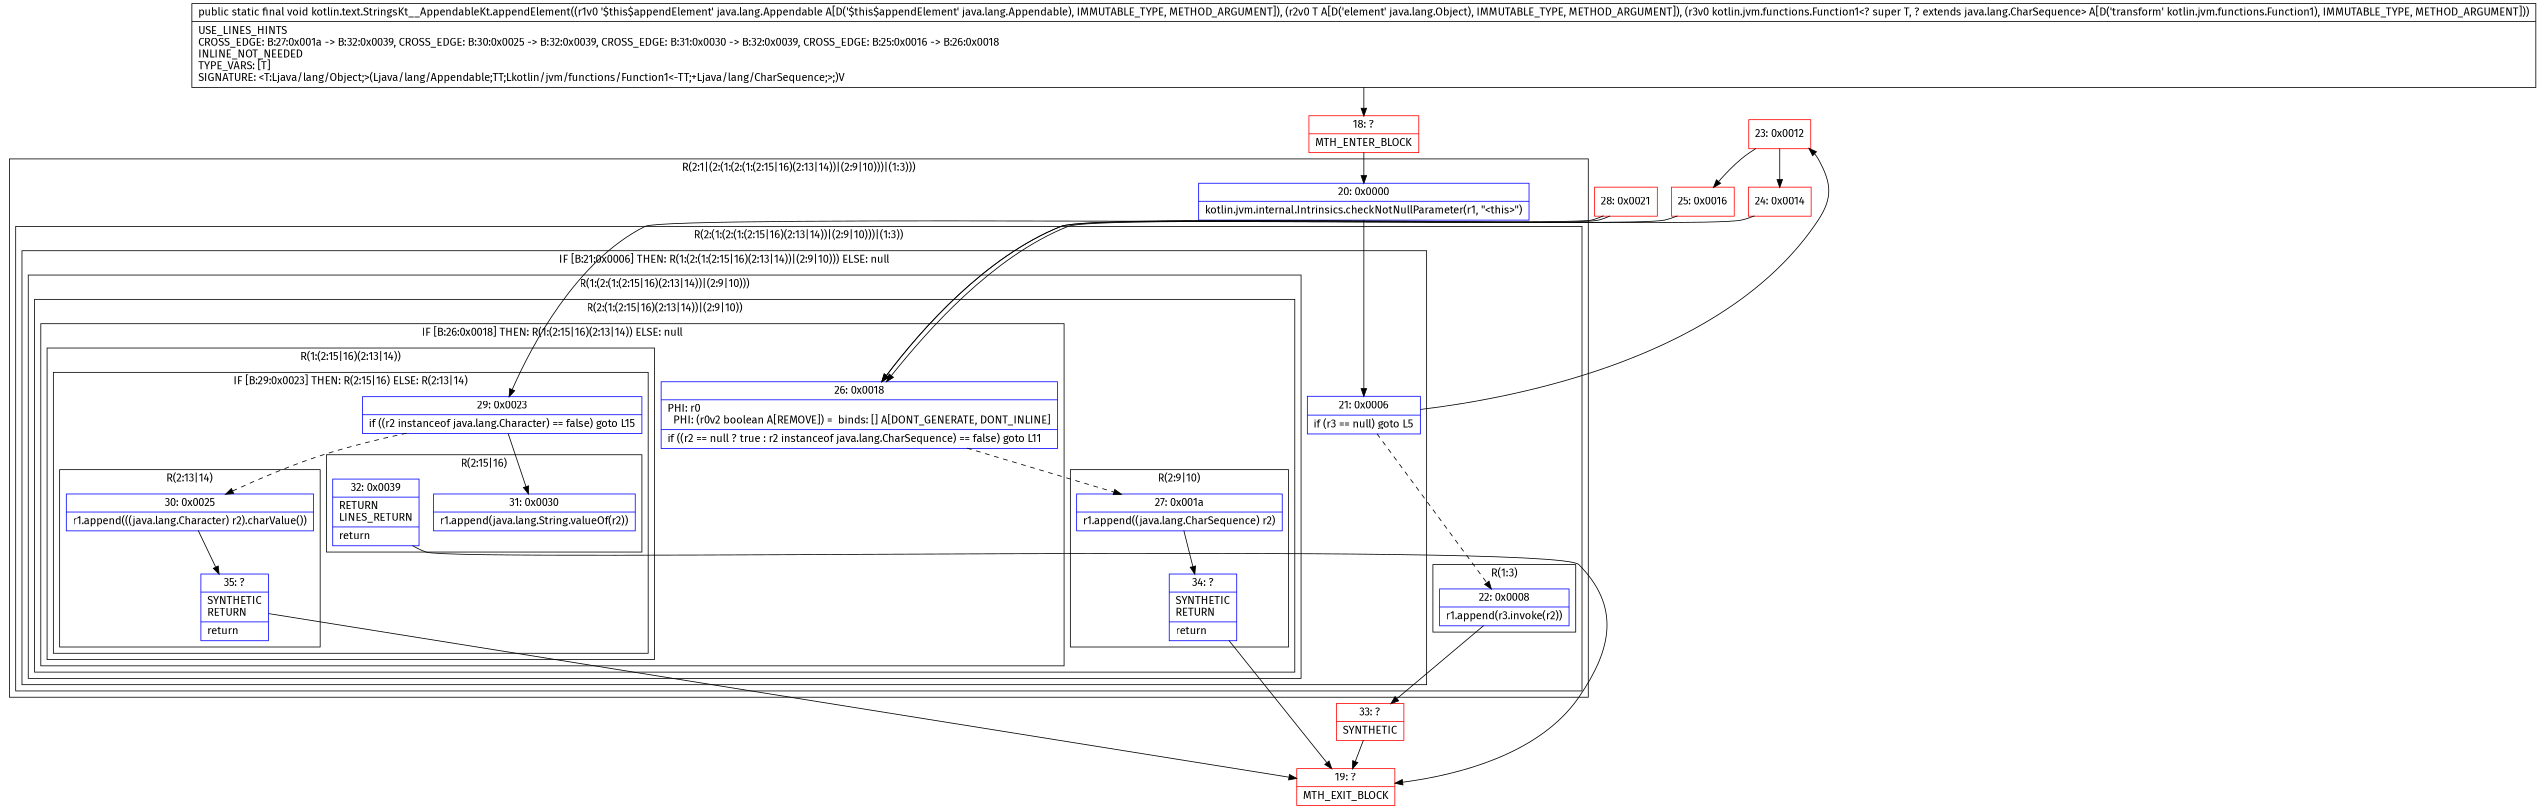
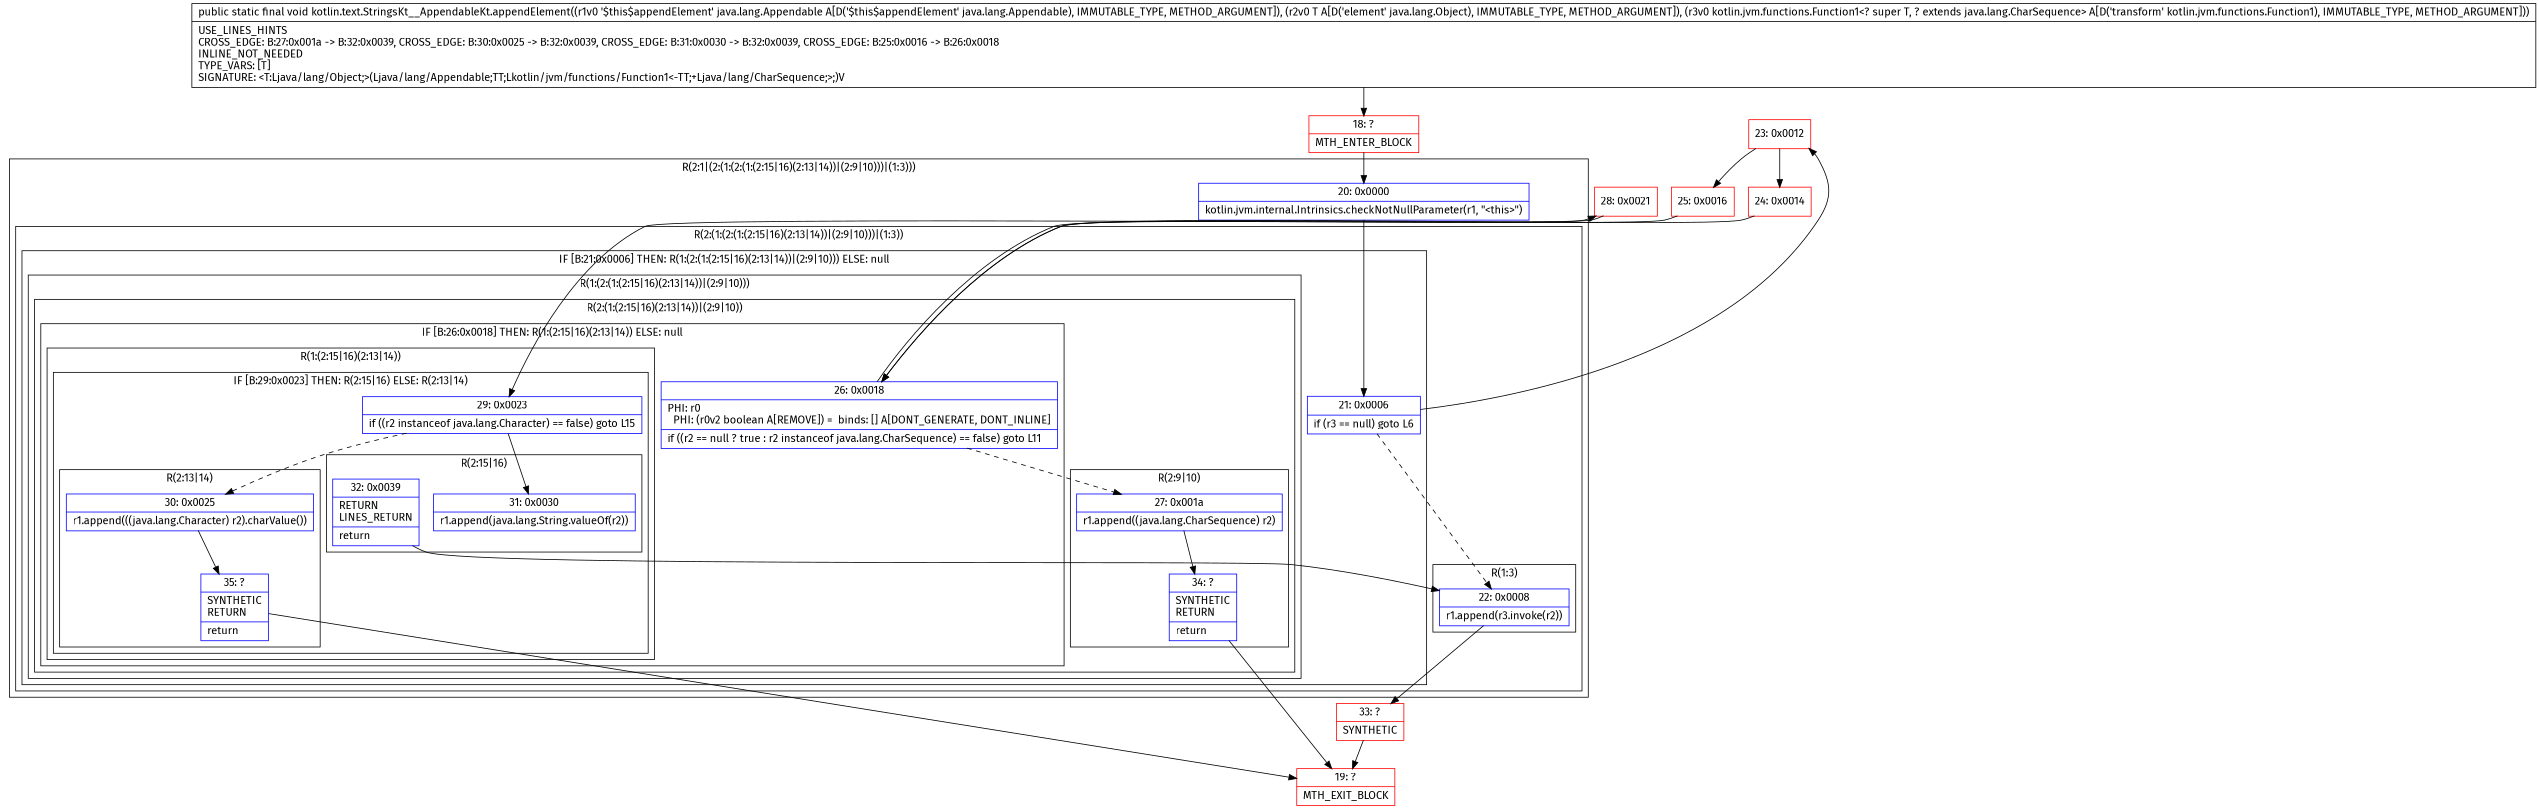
edge "28: 0x0021" -> "26: 0x0018": reversed
node "21: 0x0006": text "if (r3 == null) goto L5" -> "if (r3 == null) goto L6"
edge "32: 0x0039" -> "19: ?": now "32: 0x0039" -> "22: 0x0008"
